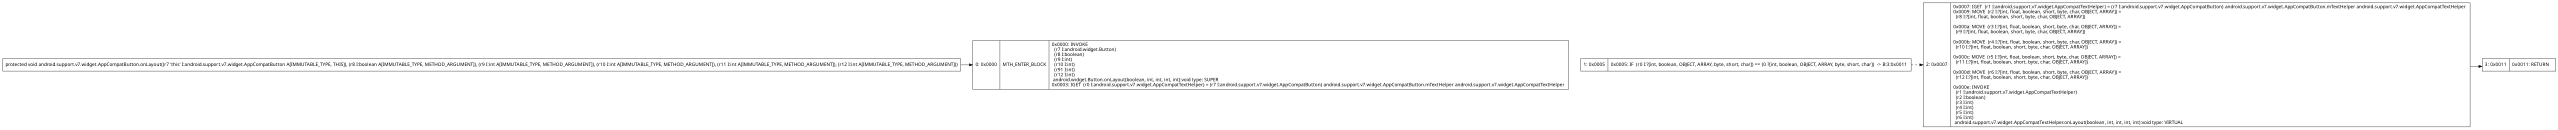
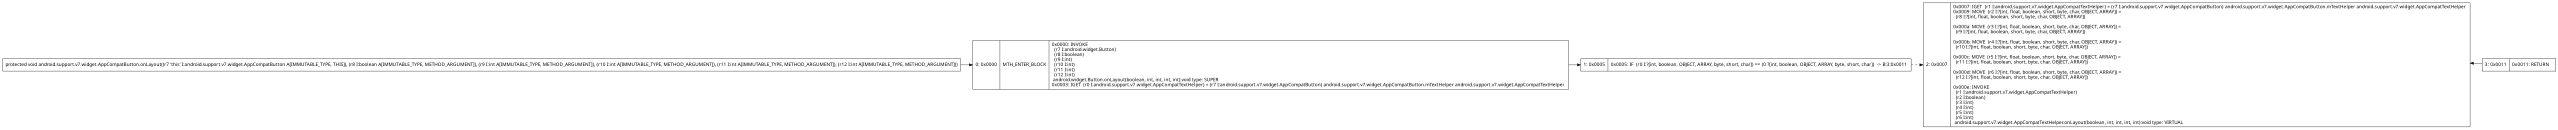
edge "0: 0x0000" -> "1: 0x0005": added
edge "2: 0x0007" -> "3: 0x0011": reversed
node "0: 0x0000": text "(r91 I:int)" -> "(r11 I:int)"
